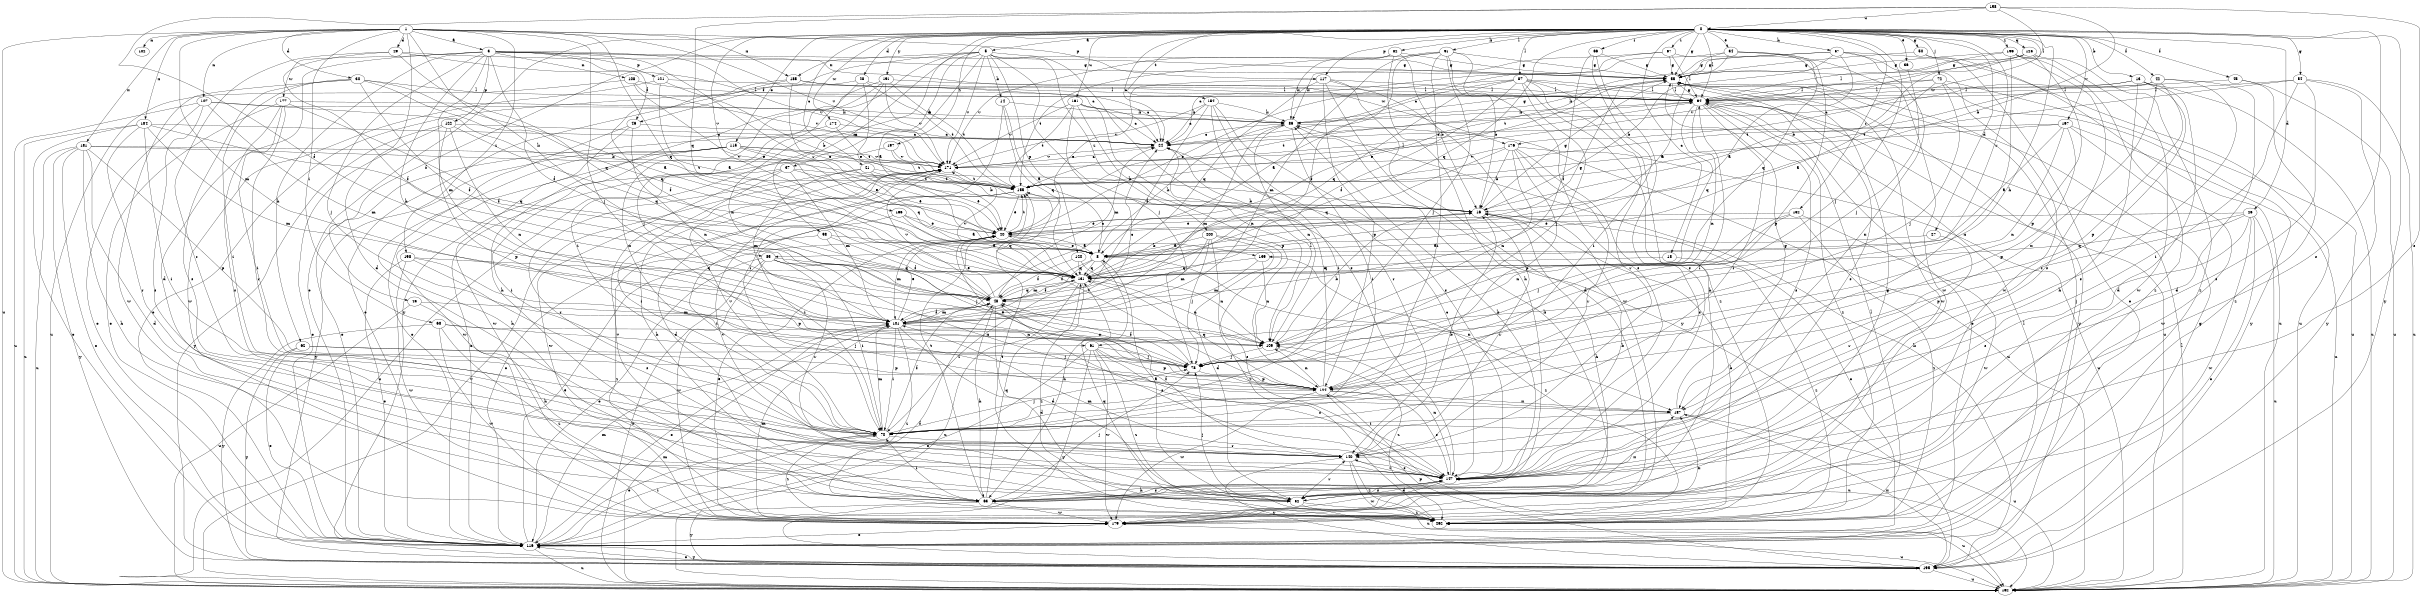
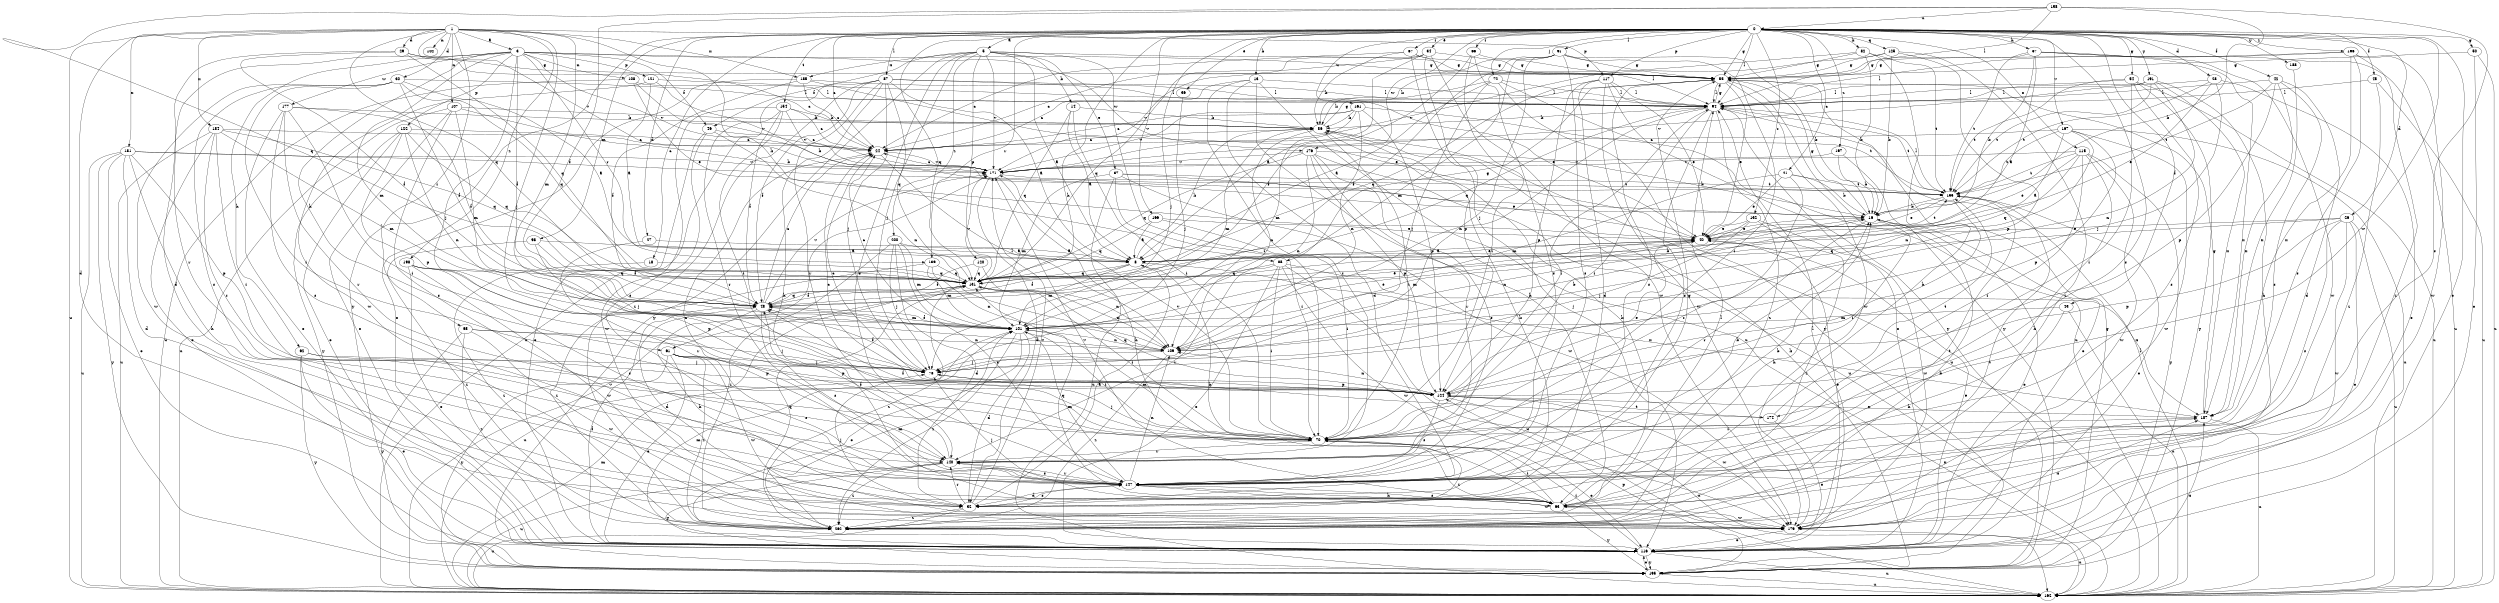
node "188": added
edge "124" -> "155": now "124" -> "174"
